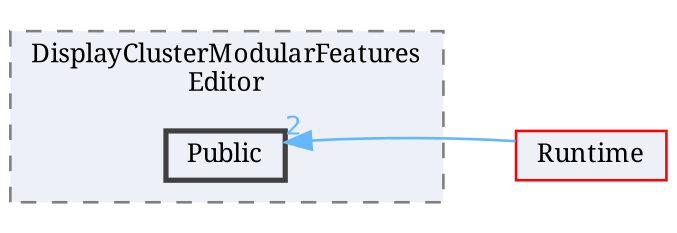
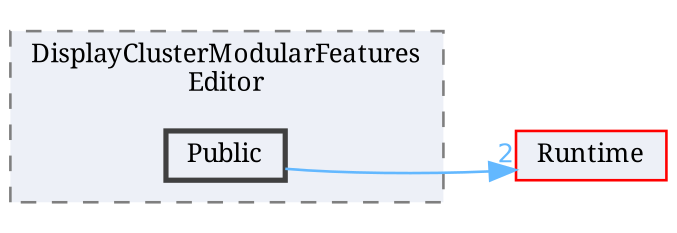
edge "Runtime" -> "Public": reversed
